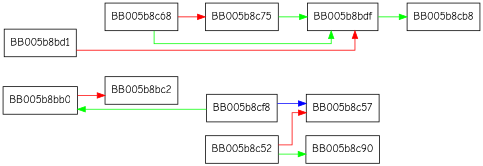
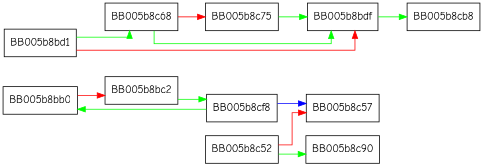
edge "BB005b8bd1" -> "BB005b8c68": added
edge "BB005b8bc2" -> "BB005b8cf8": added
